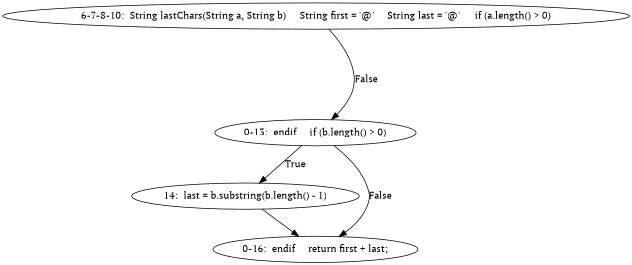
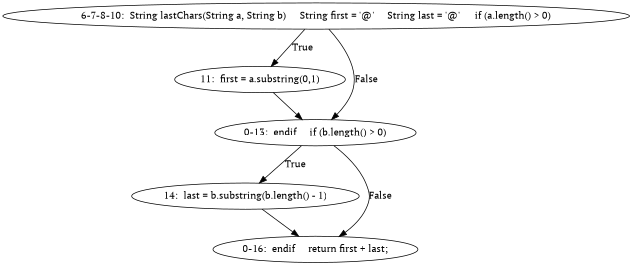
node "11:  first = a.substring(0,1)": added
